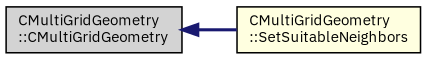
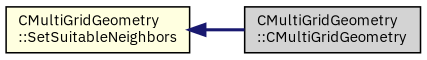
edge "CMultiGridGeometry ::SetSuitableNeighbors" -> "CMultiGridGeometry ::CMultiGridGeometry": reversed
